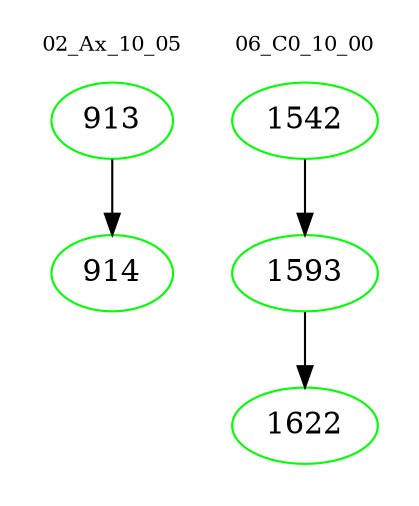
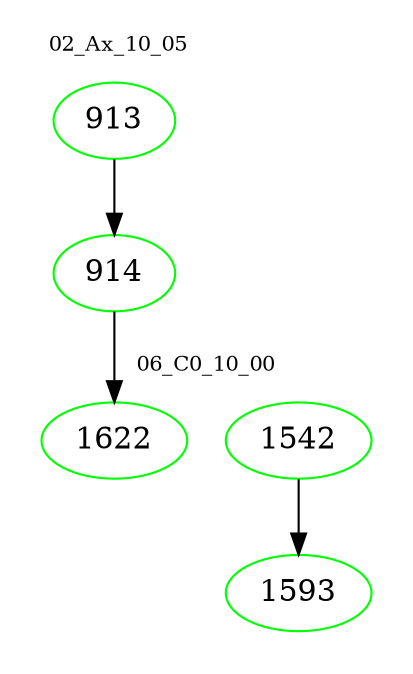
edge "1593" -> "1622": now "914" -> "1622"
